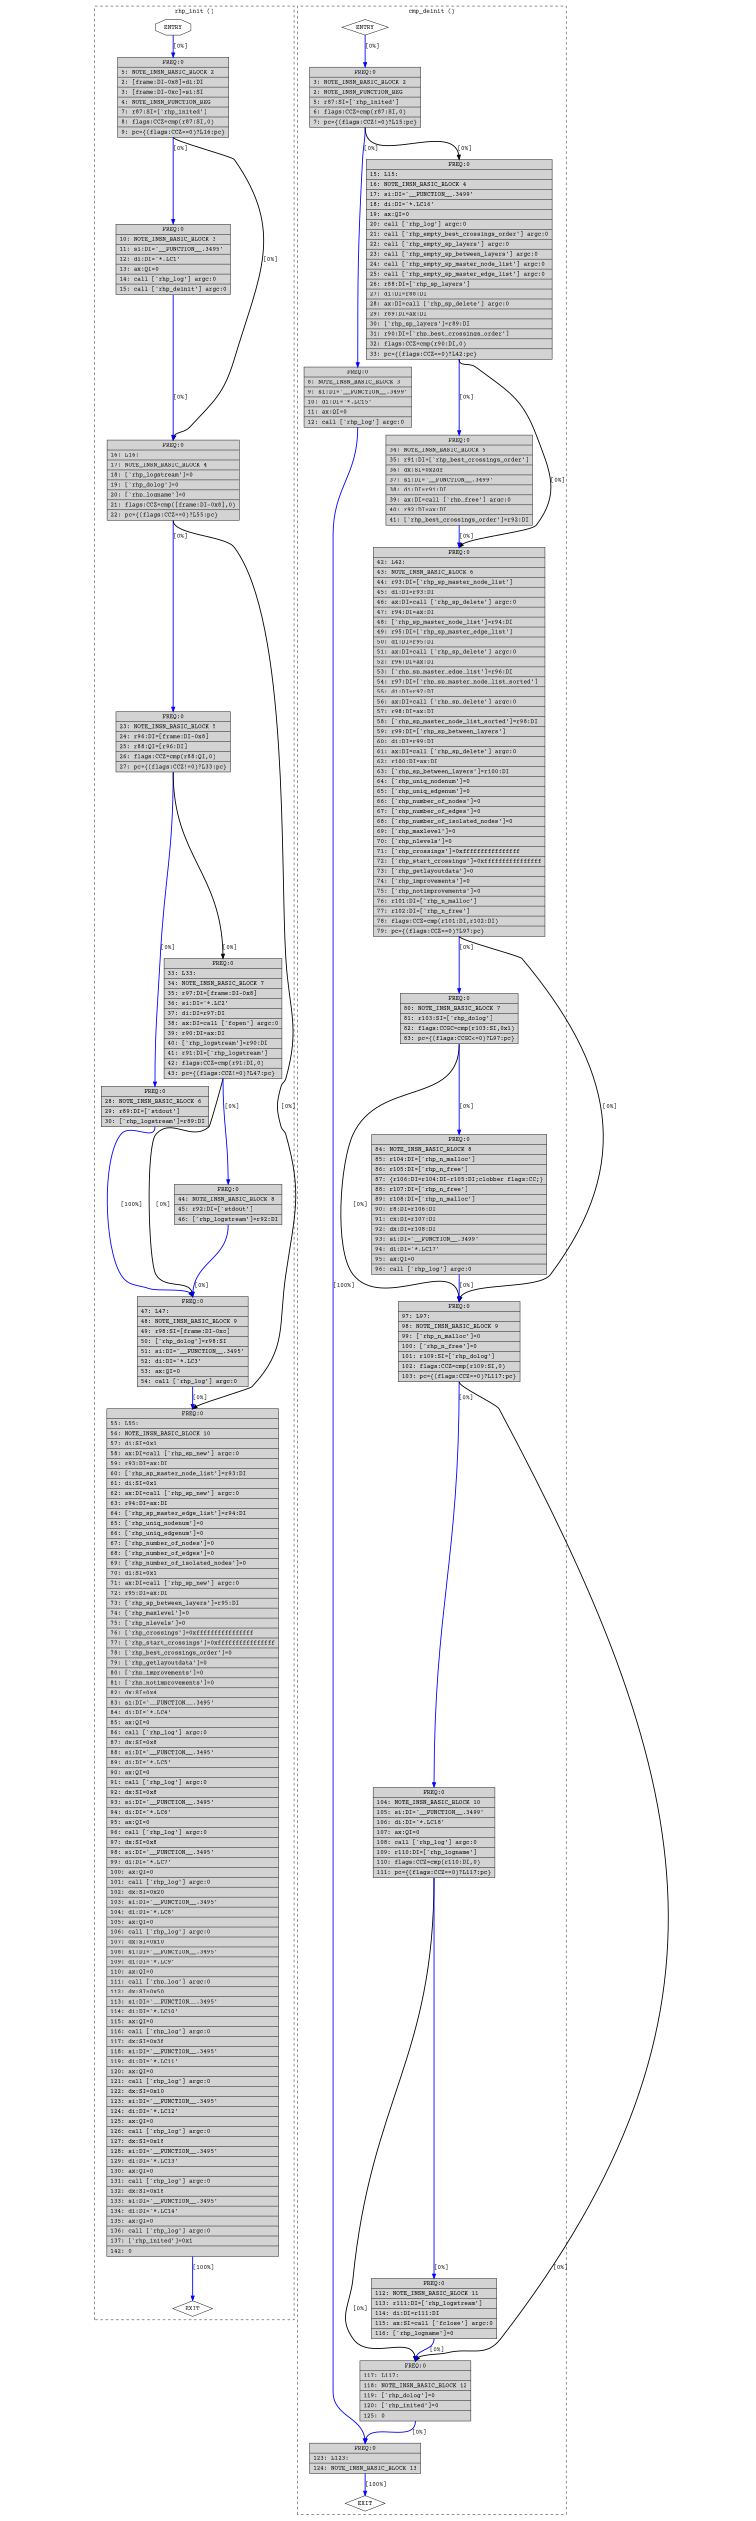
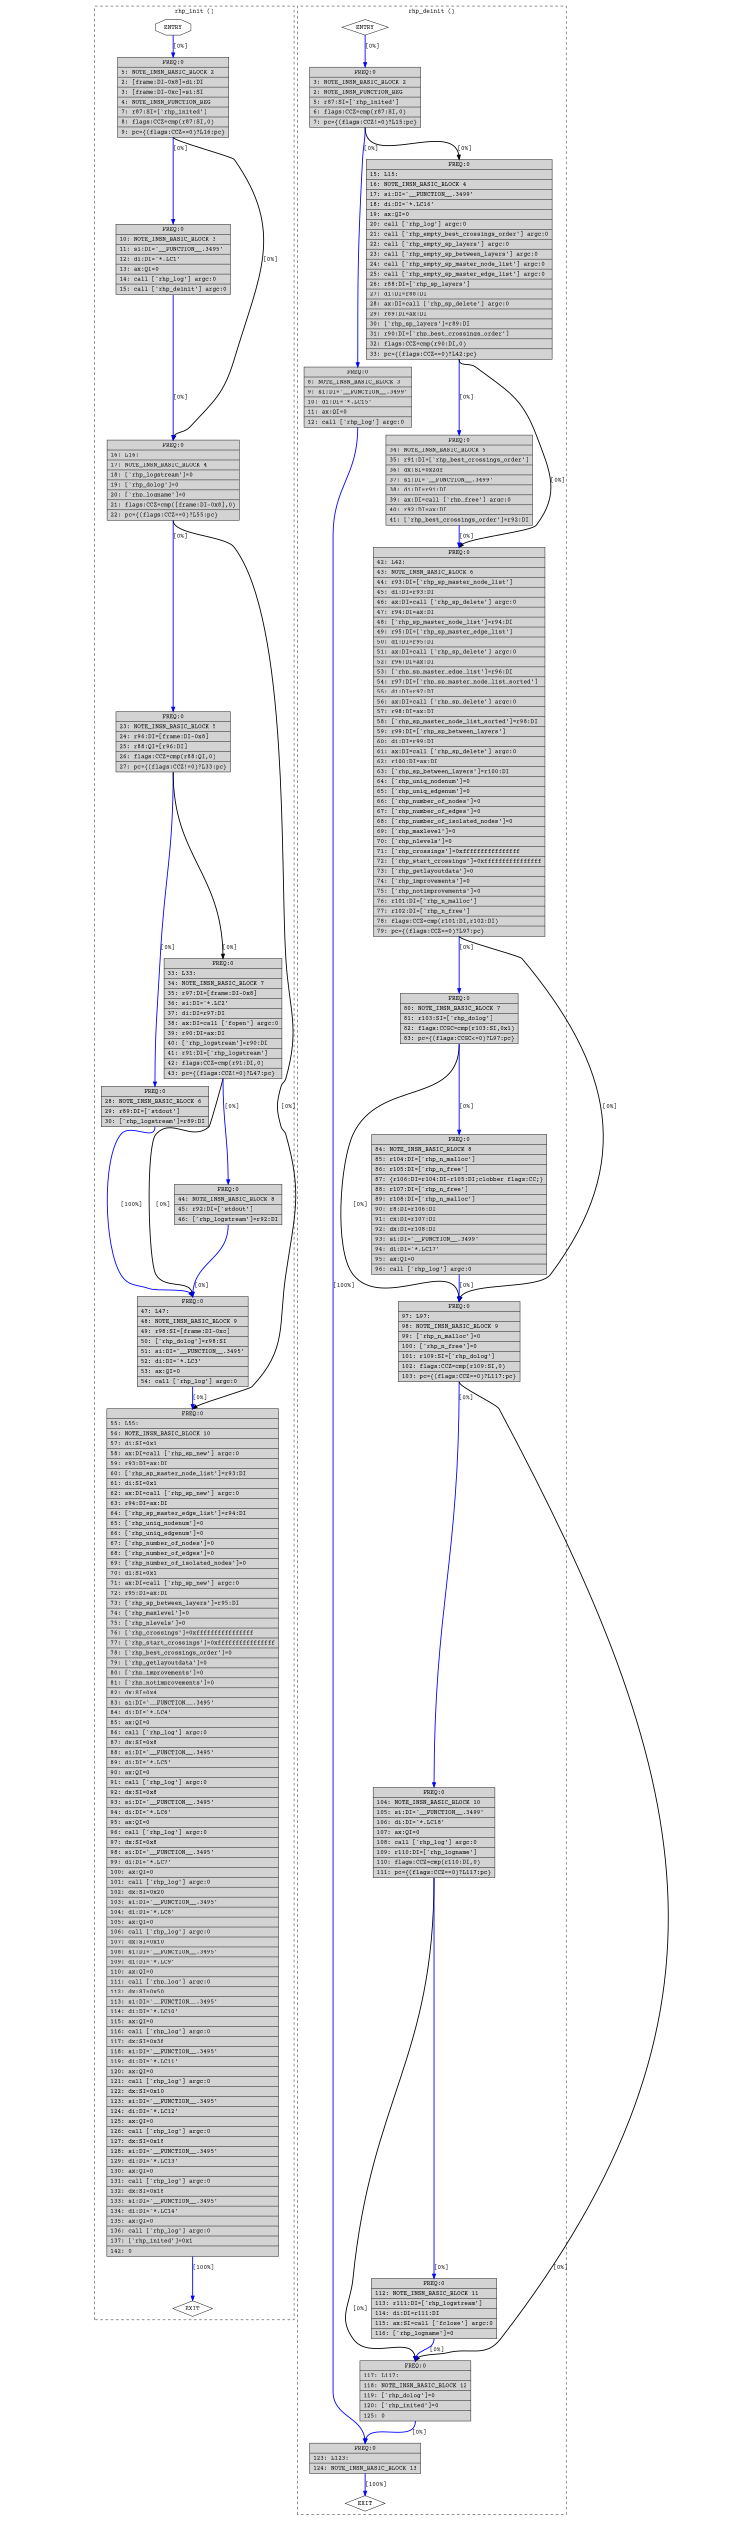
cluster "cmp_deinit ()": label "cmp_deinit ()" -> "rhp_deinit ()"
